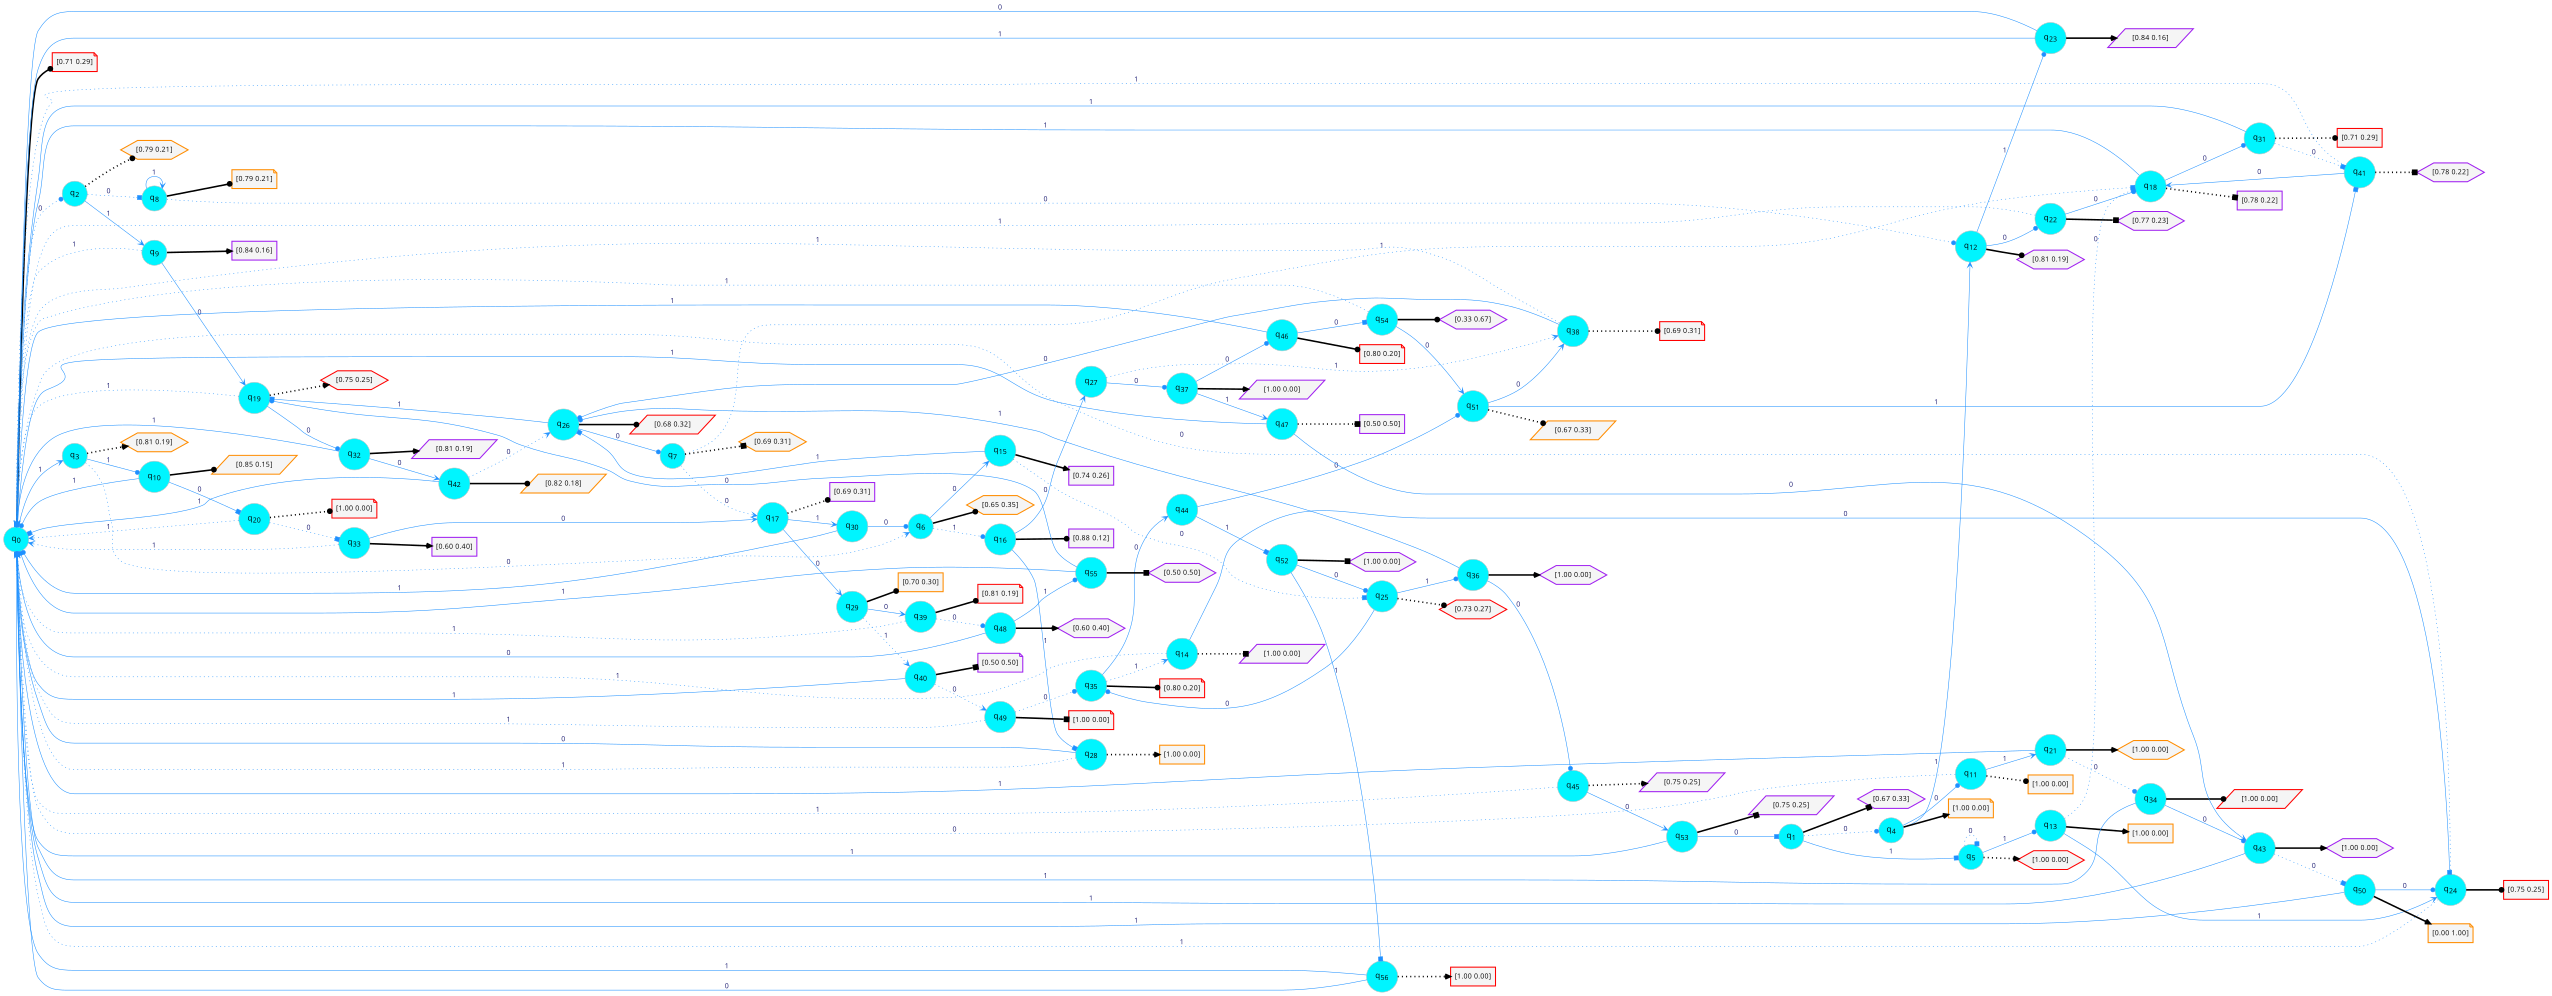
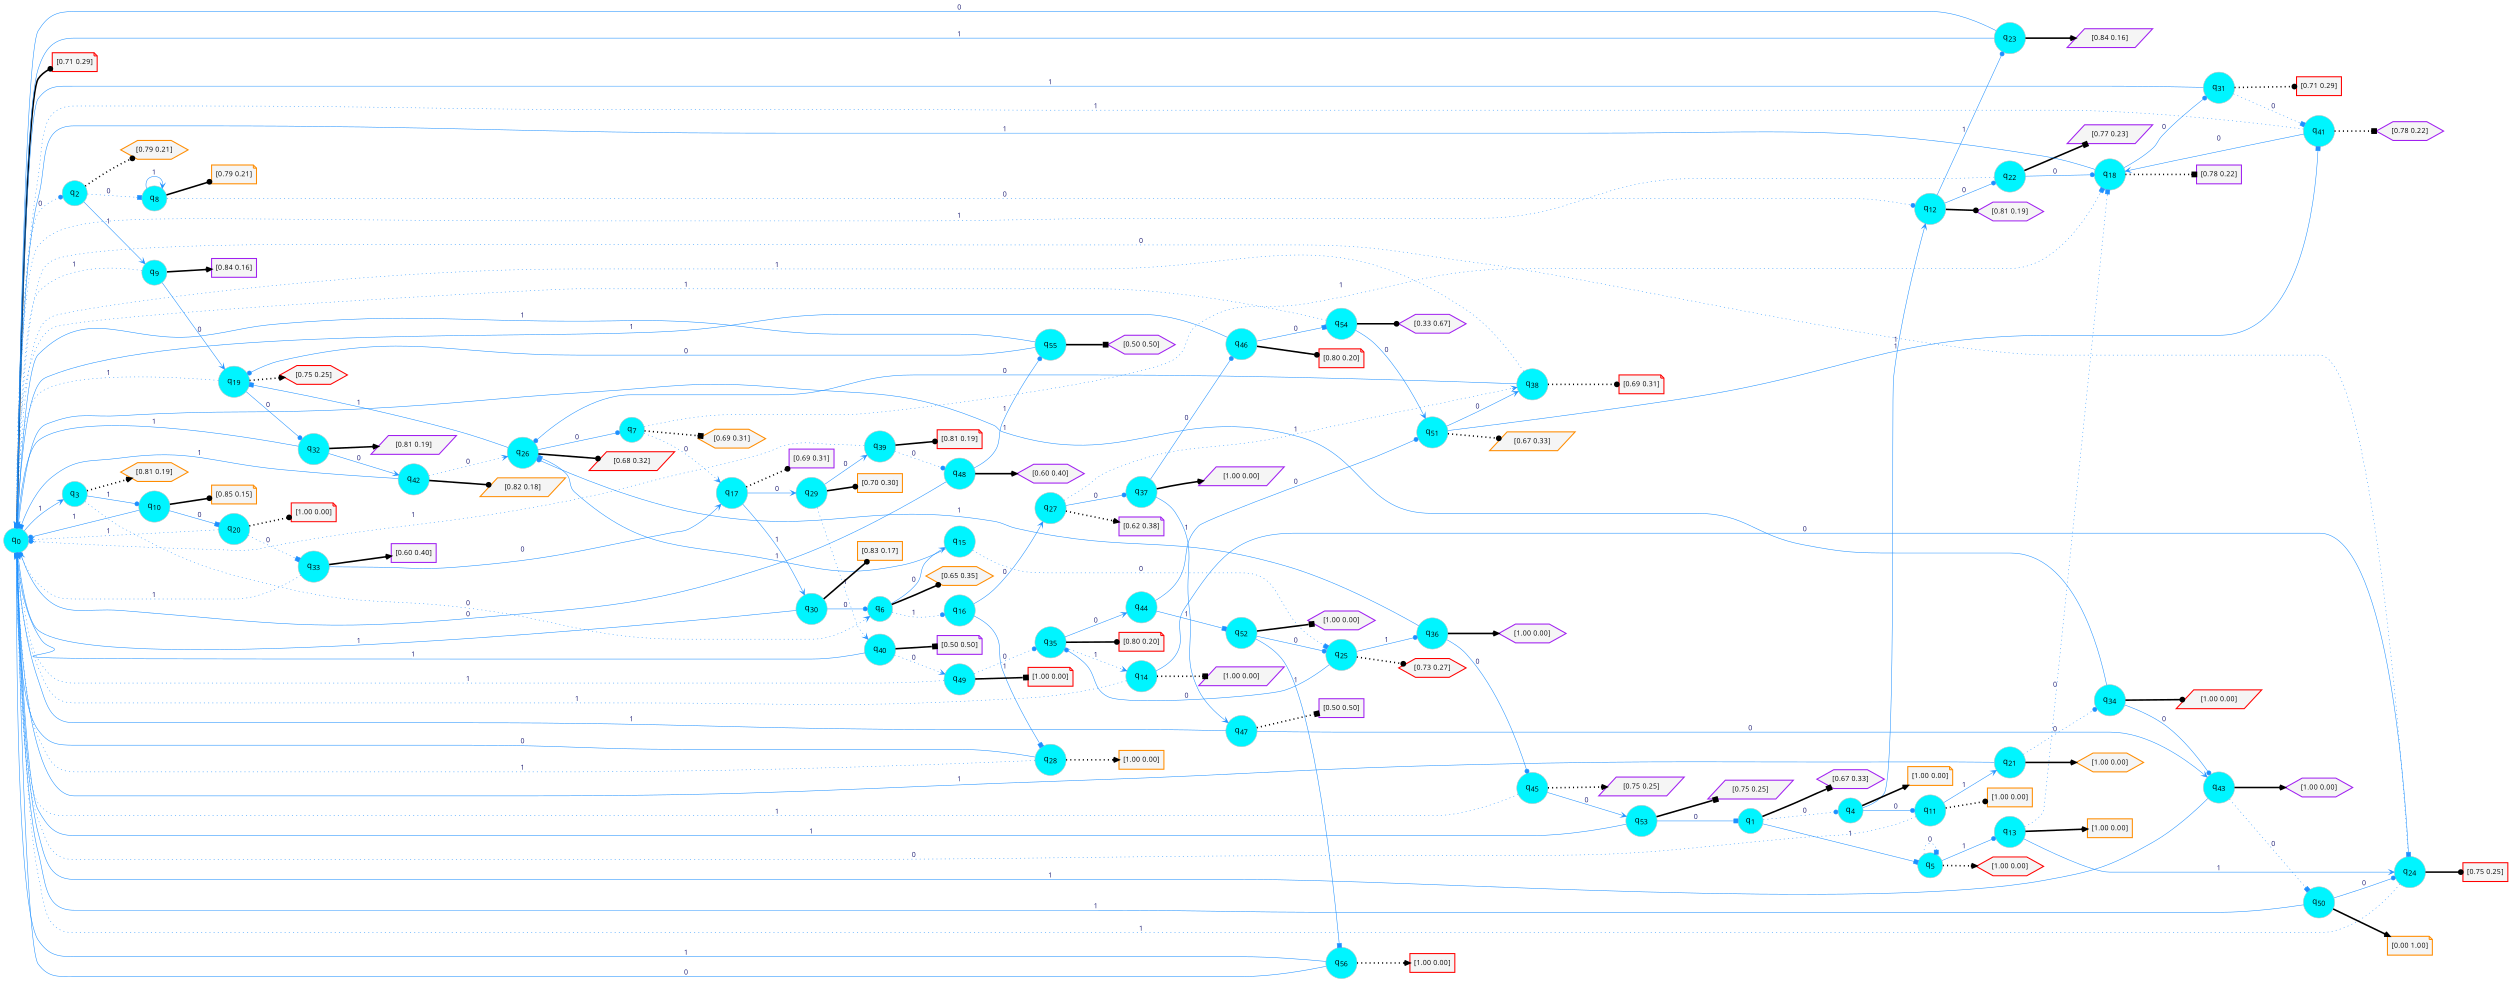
node "[0.77 0.23]": shape hexagon -> parallelogram
node "[0.85 0.15]": shape parallelogram -> note
node "[0.74 0.26]": removed
node "[0.62 0.38]": added
node "[0.88 0.12]": removed
node "[0.83 0.17]": added
